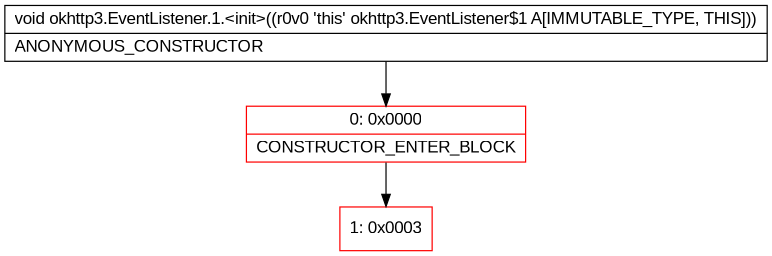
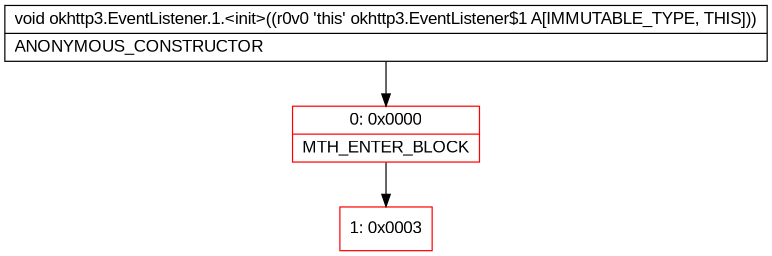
node "0: 0x0000": text "CONSTRUCTOR_ENTER_BLOCK" -> "MTH_ENTER_BLOCK"
